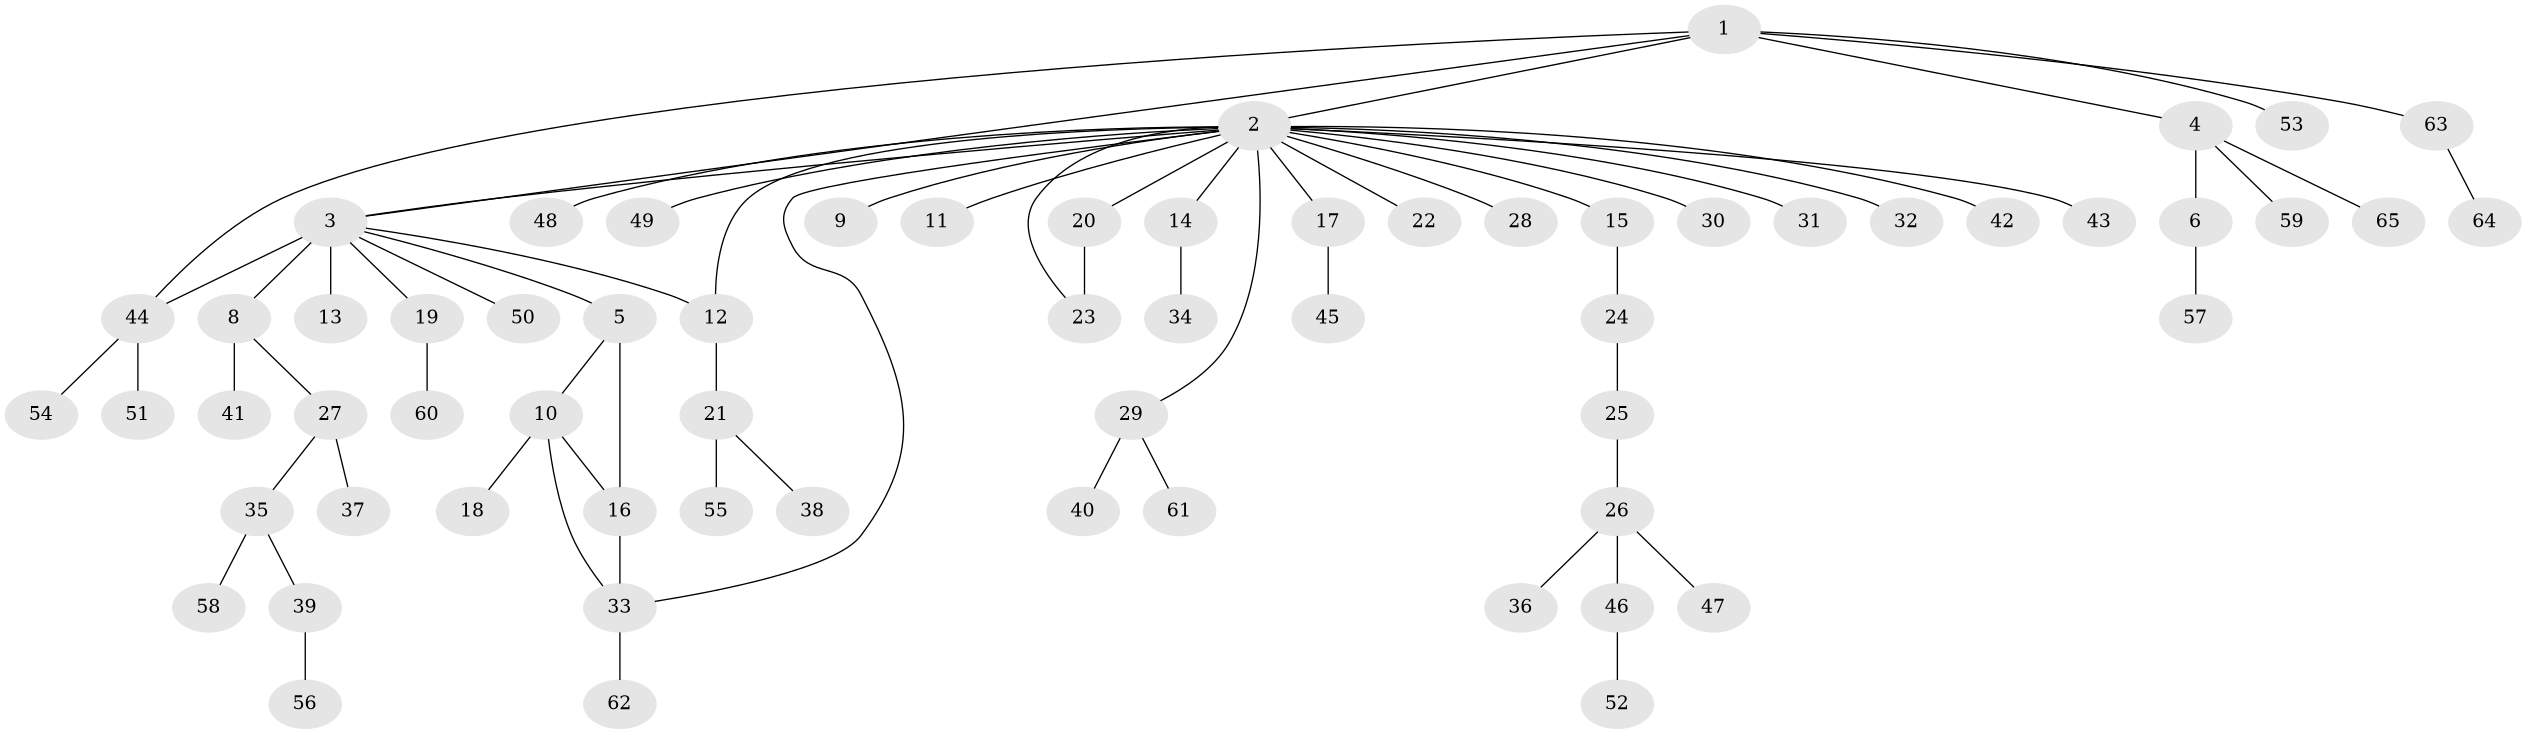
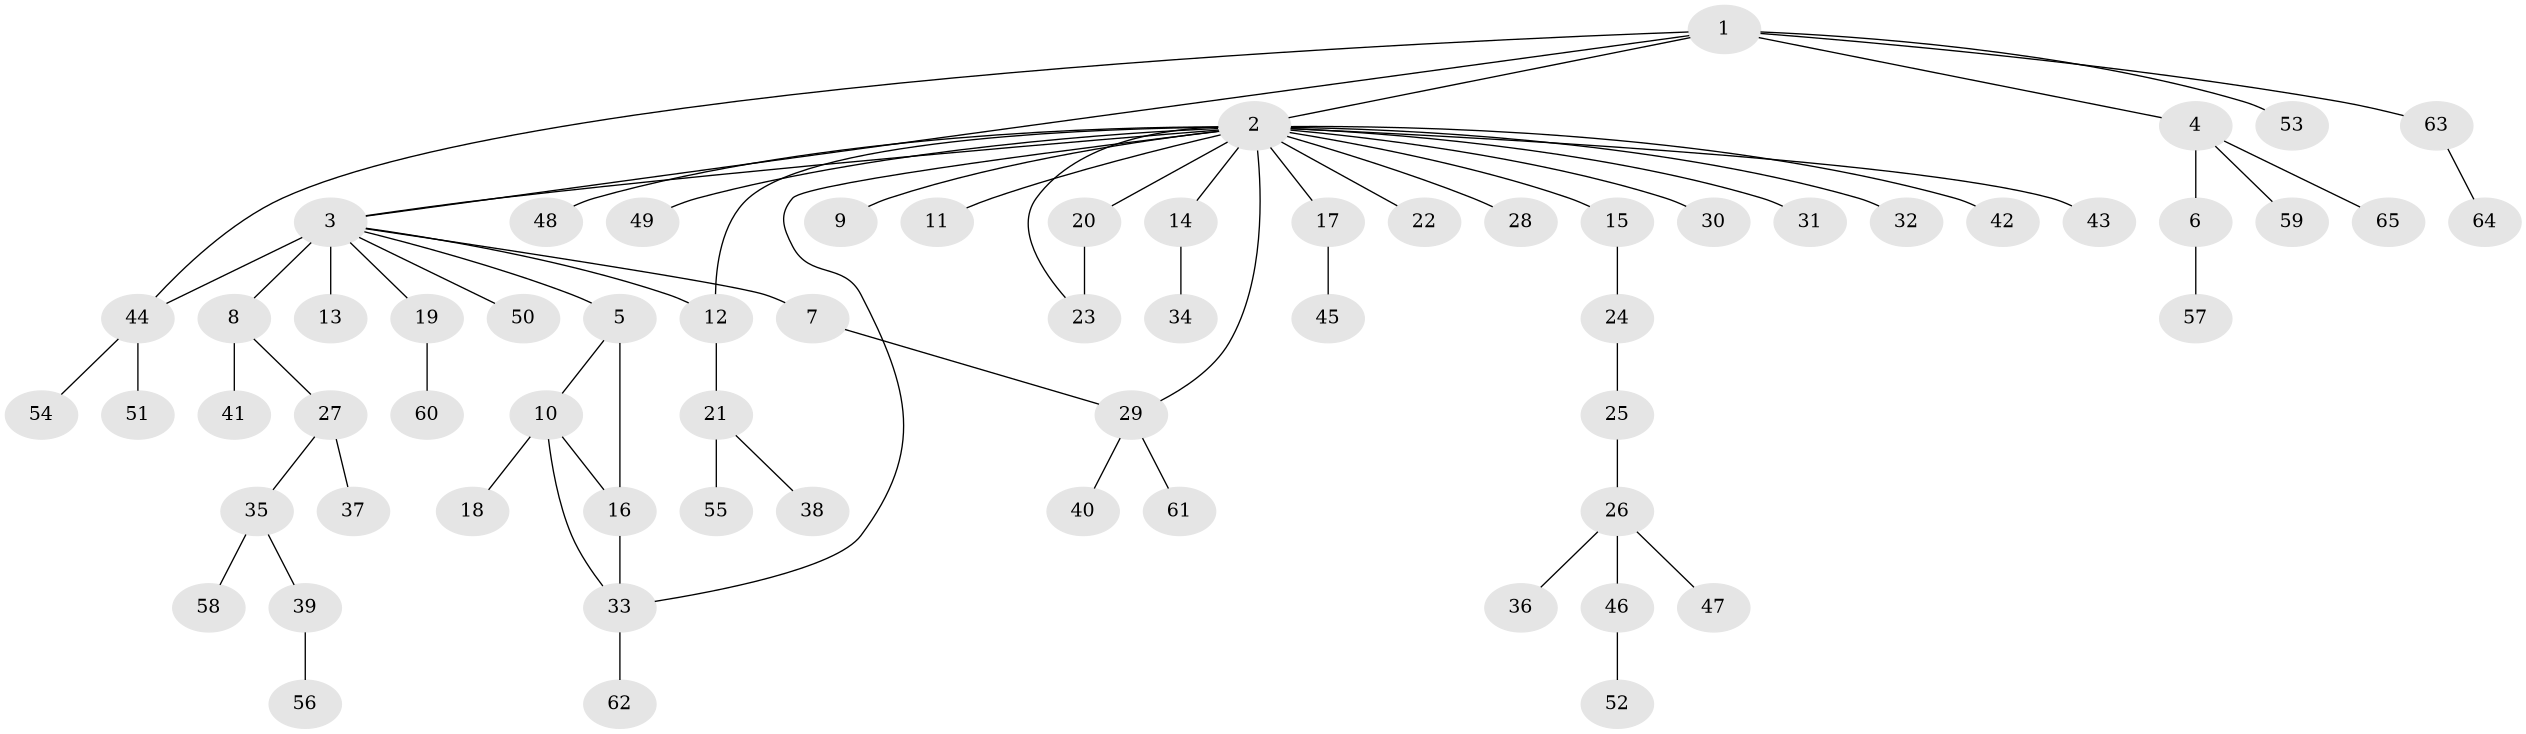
node "7": added
